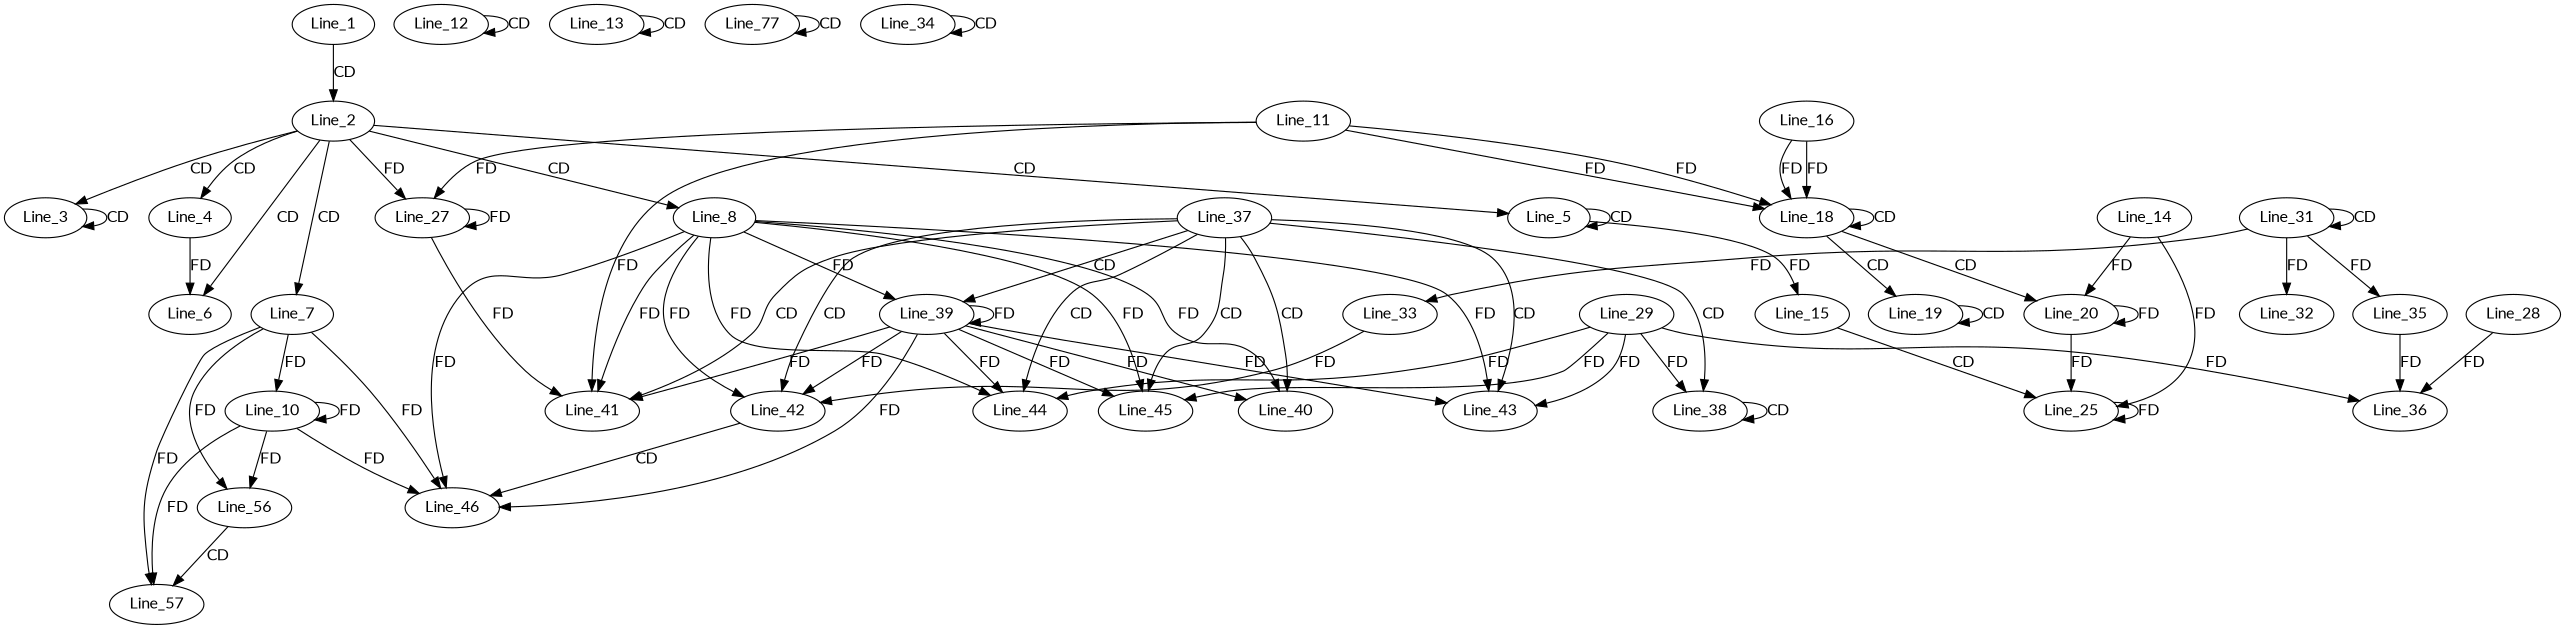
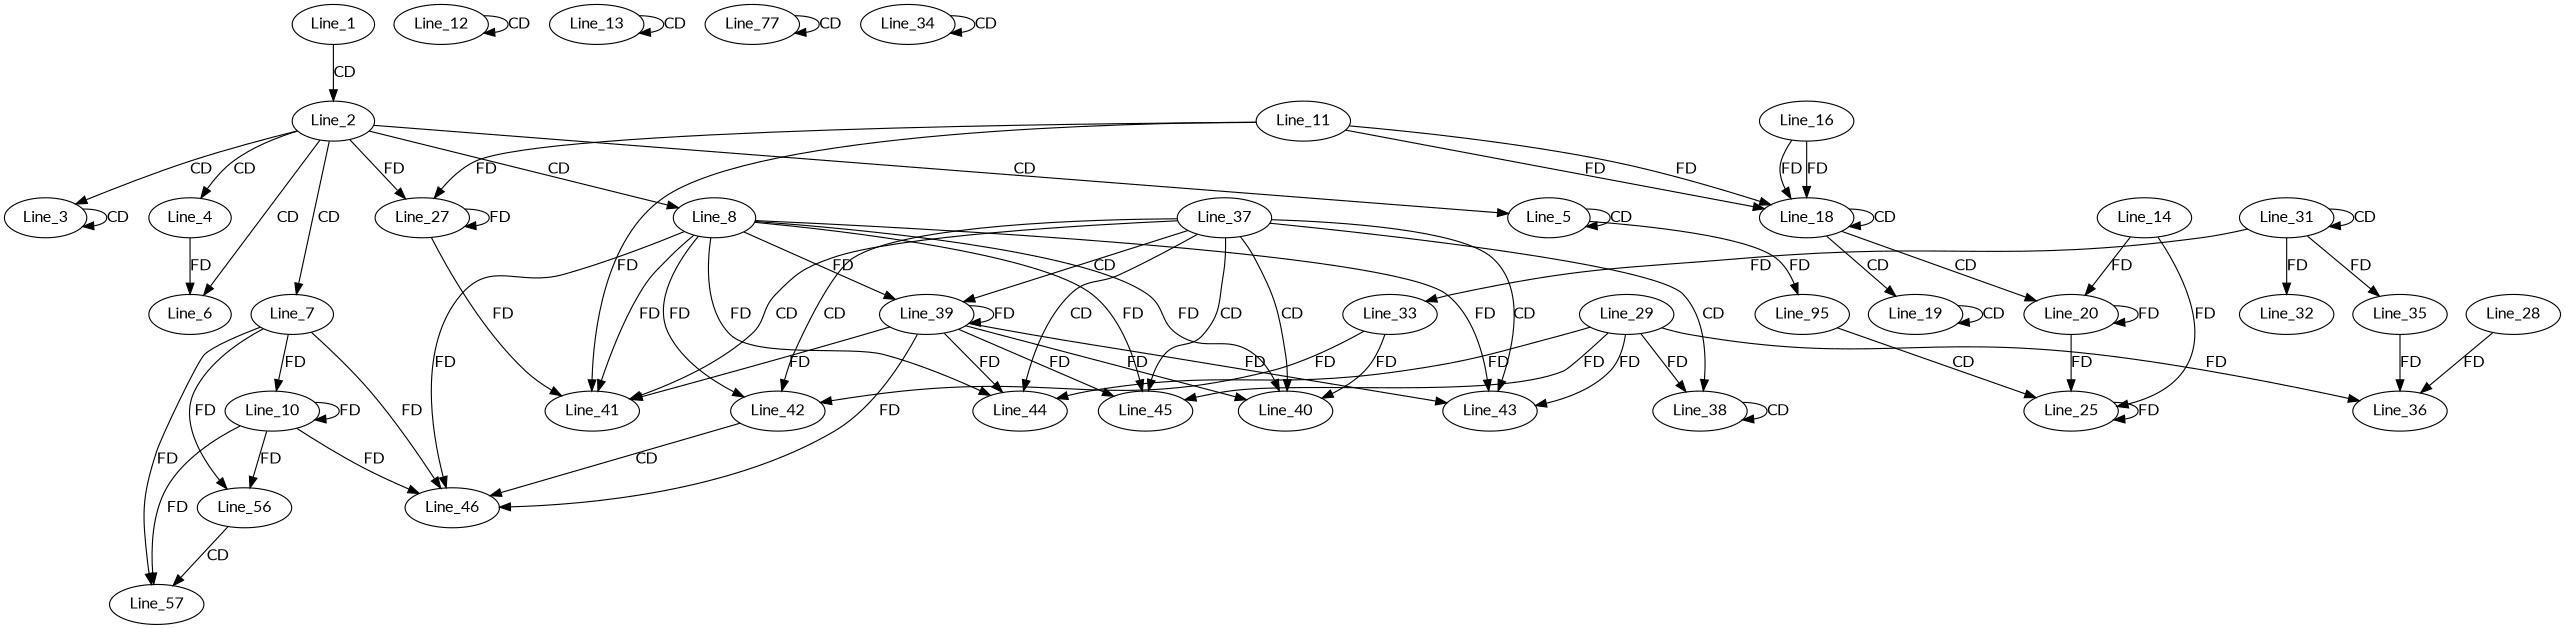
node "Line_15": label "Line_15" -> "Line_95"
edge "Line_39" -> "Line_42": removed, label "FD"
edge "Line_33" -> "Line_40": added, label "FD"
